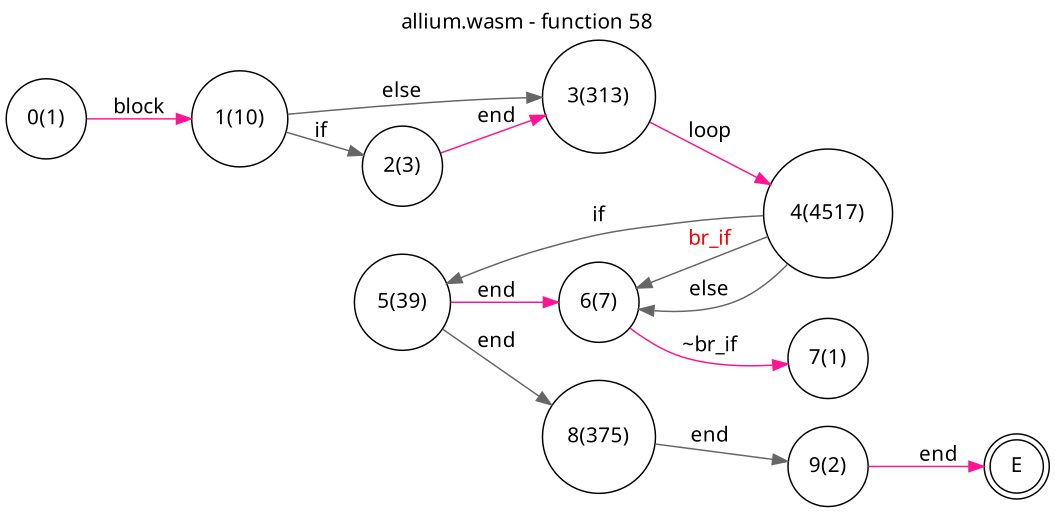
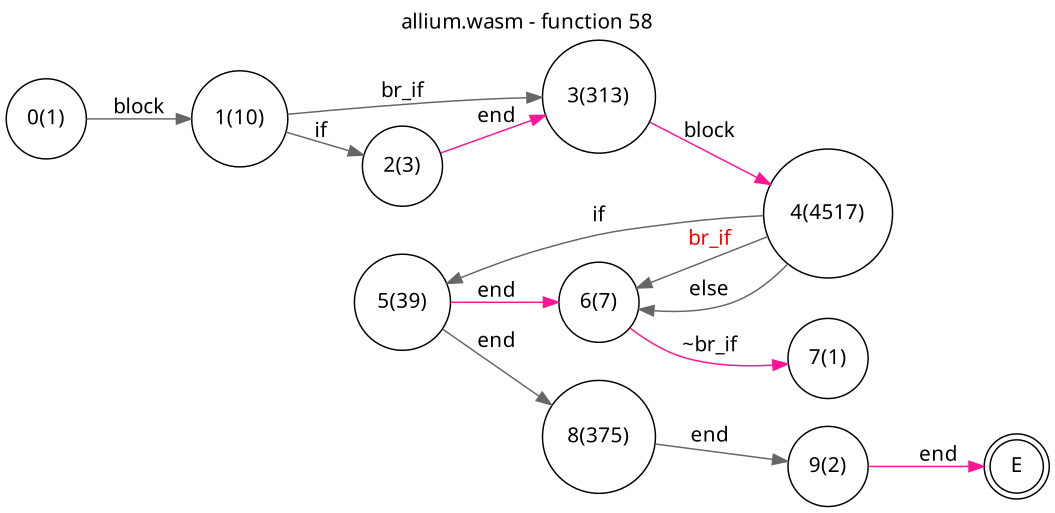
edge "1(10)" -> "3(313)": label "else" -> "br_if"
edge "0(1)" -> "1(10)": color deeppink -> gray40
edge "3(313)" -> "4(4517)": label "loop" -> "block"
